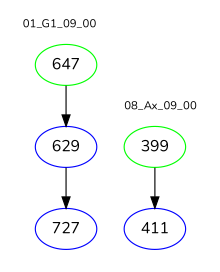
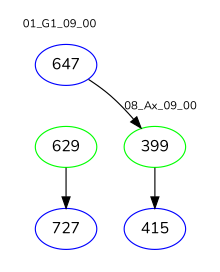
node "647": color green -> blue
edge "647" -> "629": now "647" -> "399"
node "629": color blue -> green
node "411": label "411" -> "415"
